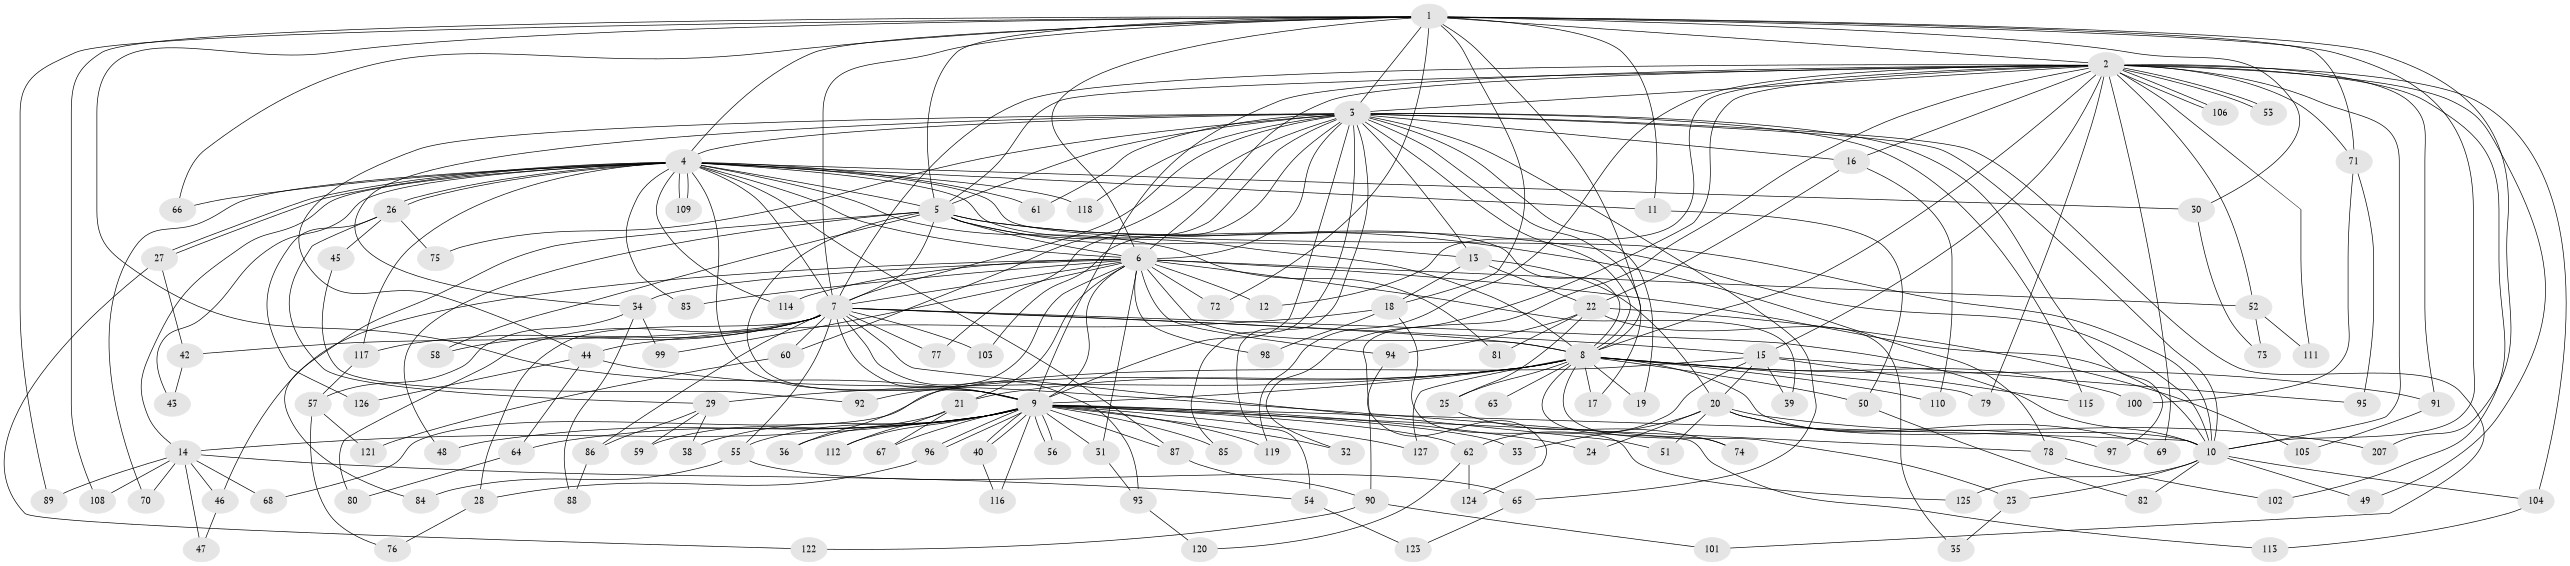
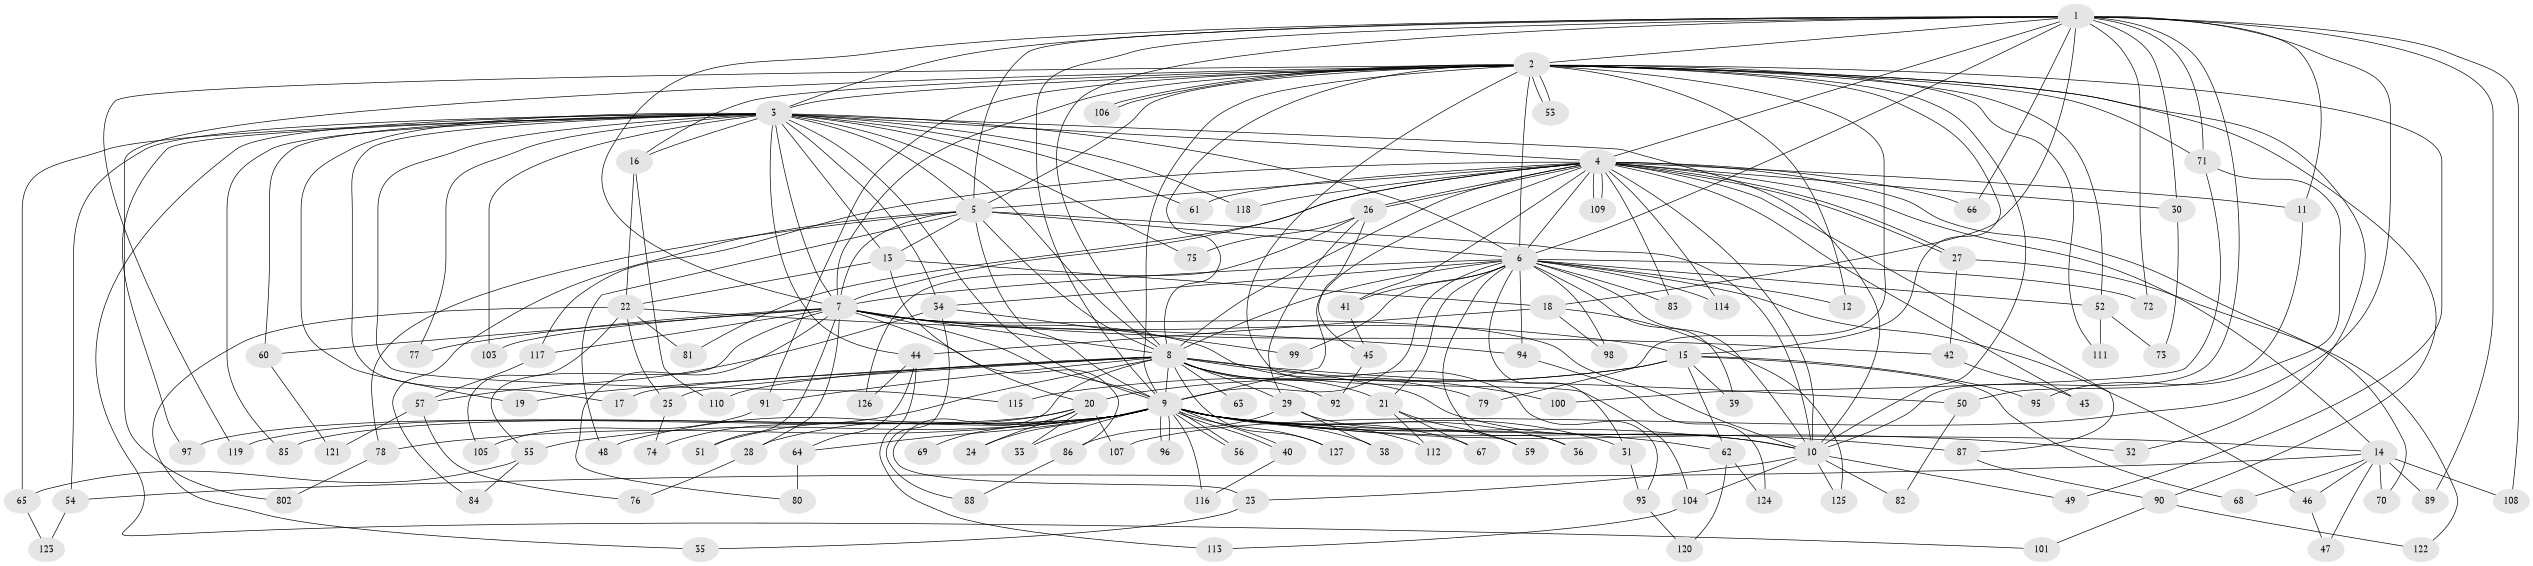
edge "2" -- "69": removed
node "41": added
node "58": removed
node "207": label "207" -> "107"
edge "96" -- "28": now "9" -- "28"
node "102": label "102" -> "802"
